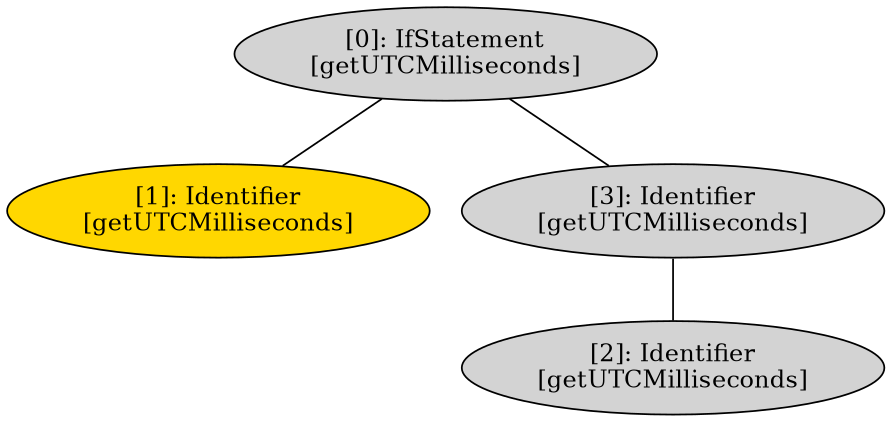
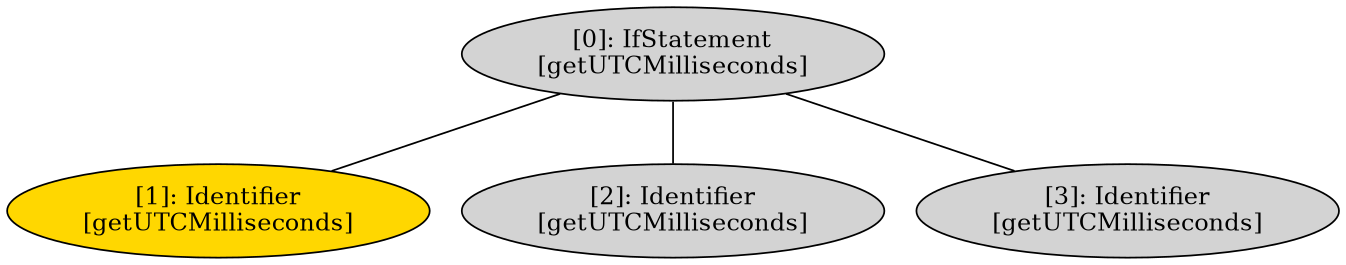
edge "[3]: Identifier [getUTCMilliseconds]" -- "[2]: Identifier [getUTCMilliseconds]": now "[0]: IfStatement [getUTCMilliseconds]" -- "[2]: Identifier [getUTCMilliseconds]"
